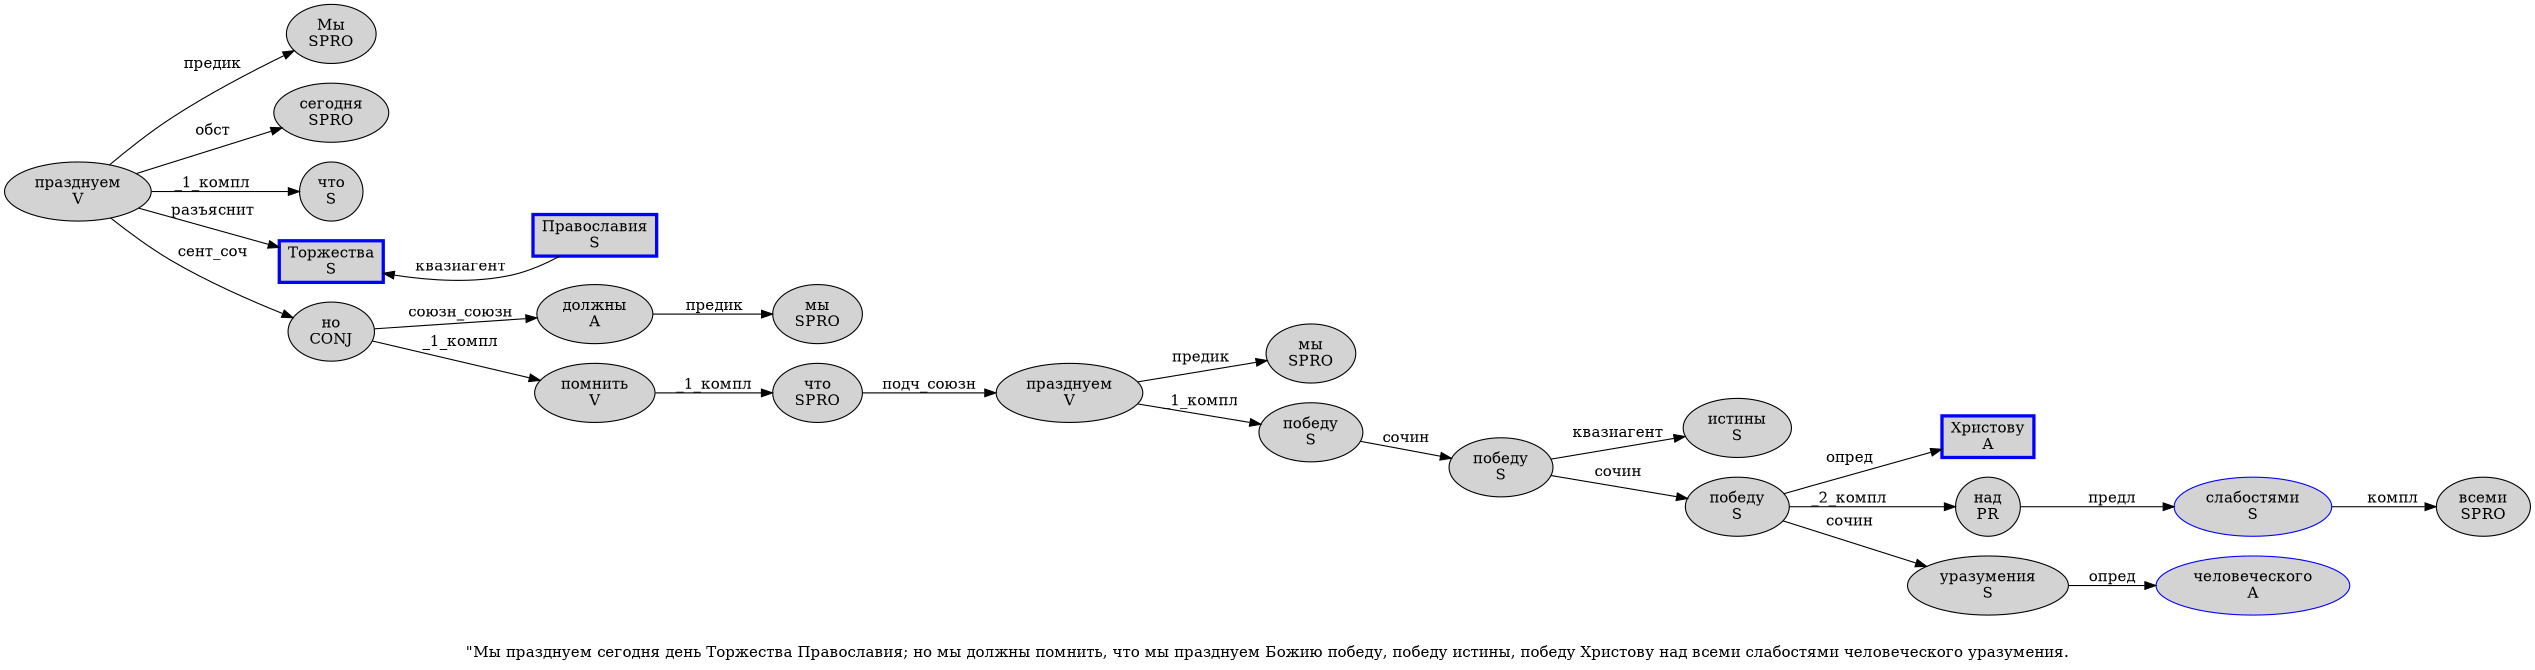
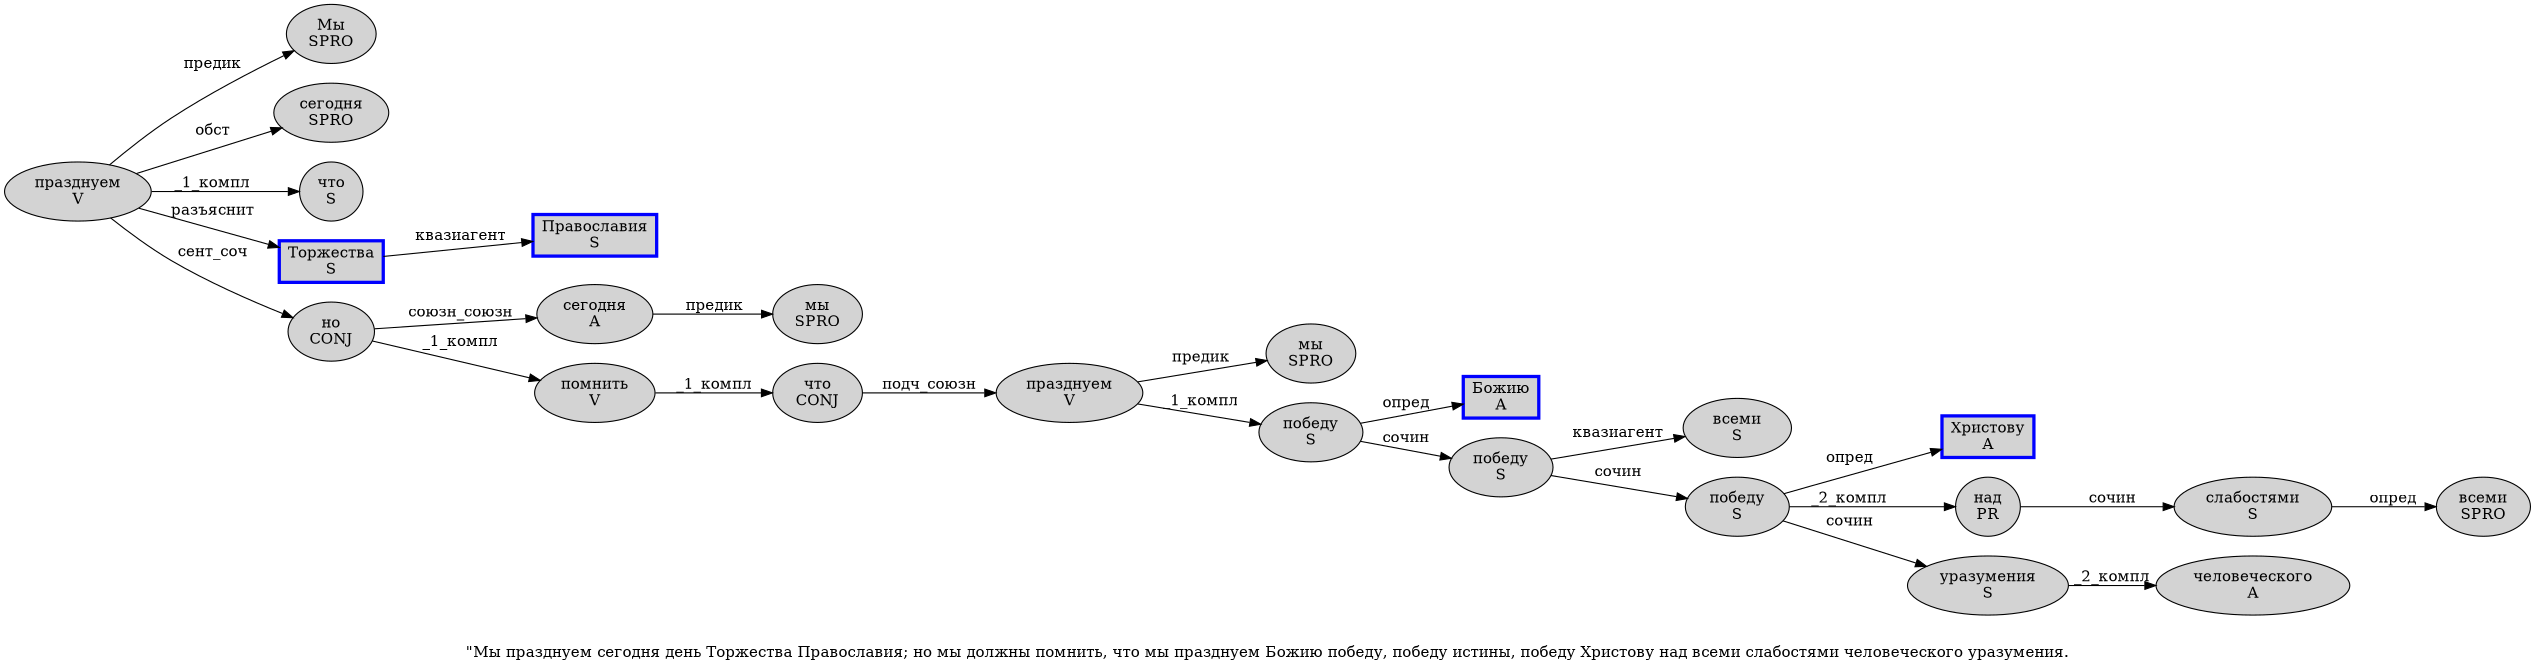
edge "Православия S" -> "Торжества S": reversed
node "должны A": label "должны A" -> "сегодня A"
node "что SPRO": label "что SPRO" -> "что CONJ"
node "Божию A": added
node "истины S": label "истины S" -> "всеми S"
edge "над PR" -> "слабостями S": label "предл" -> "сочин"
edge "слабостями S" -> "всеми SPRO": label "компл" -> "опред"
node "слабостями S": color blue -> black
edge "уразумения S" -> "человеческого A": label "опред" -> "_2_компл"
node "человеческого A": color blue -> black
